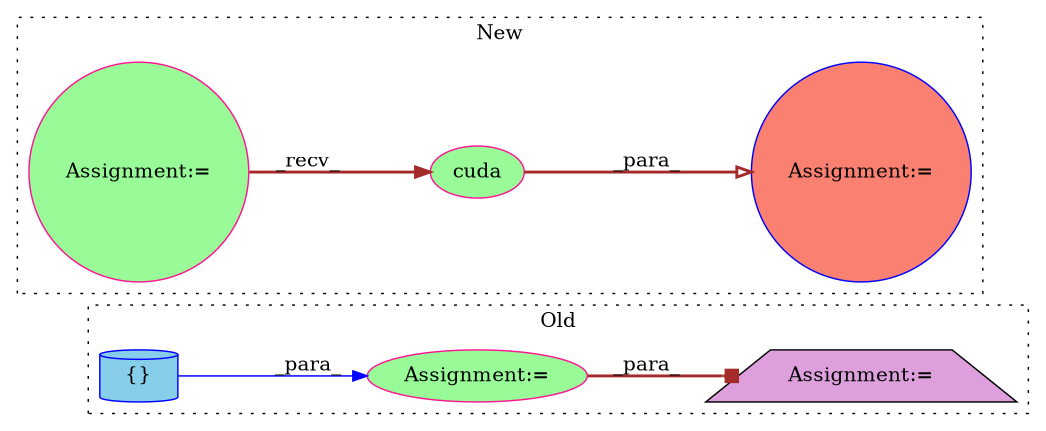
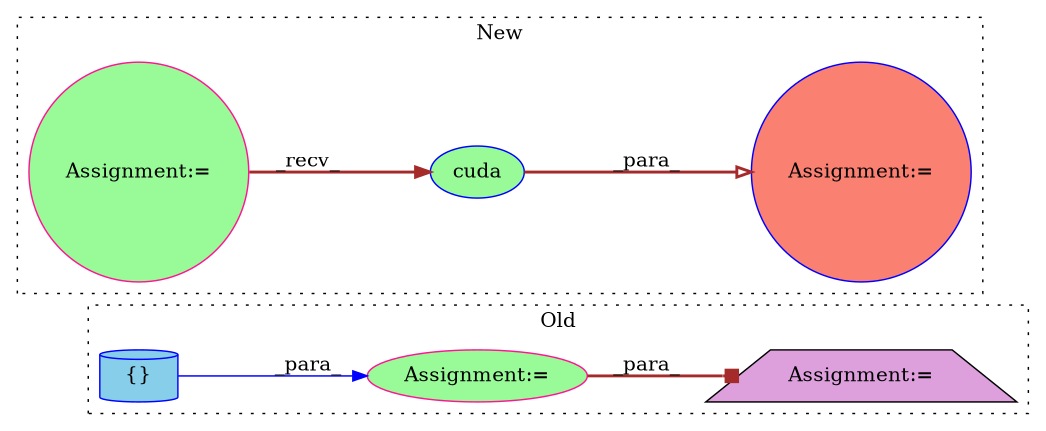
node "cuda": color deeppink -> blue
